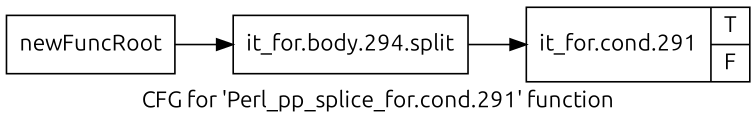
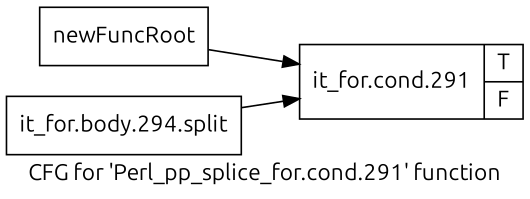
edge "newFuncRoot" -> "it_for.body.294.split": now "newFuncRoot" -> "it_for.cond.291"
